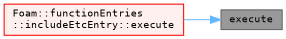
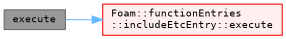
edge "Foam::functionEntries ::includeEtcEntry::execute" -> "execute": reversed
